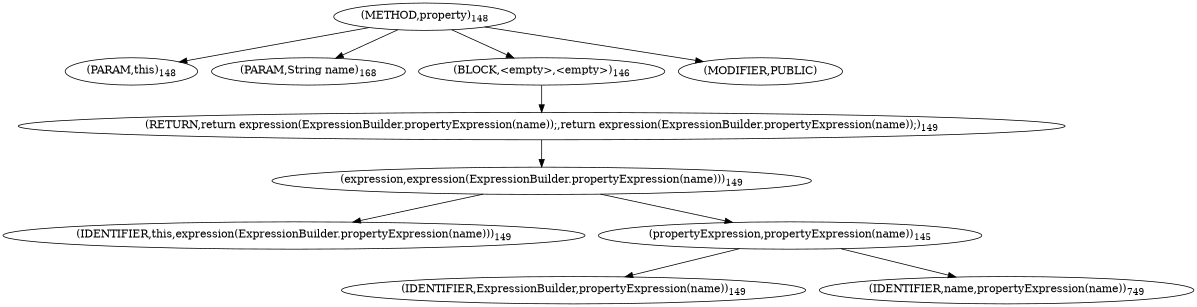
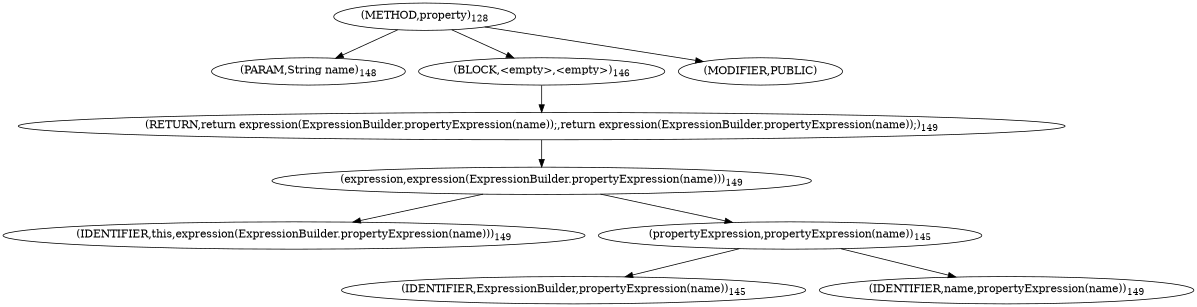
node "(METHOD,property)": text "148" -> "128"
node "(PARAM,String name)": text "168" -> "148"
node "(PARAM,this)": removed
node "(IDENTIFIER,ExpressionBuilder,propertyExpression(name))": text "149" -> "145"
node "(IDENTIFIER,name,propertyExpression(name))": text "749" -> "149"
